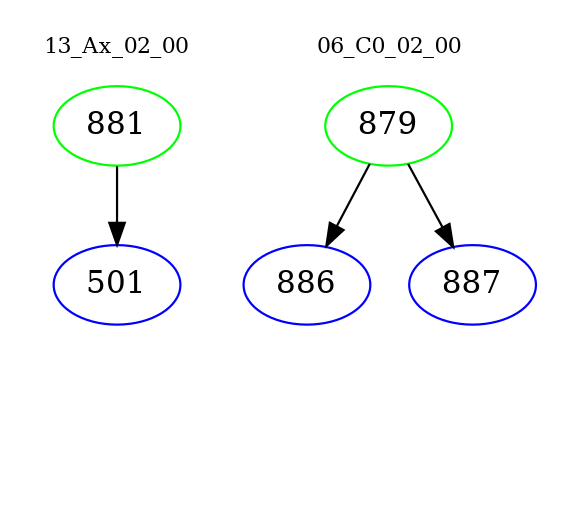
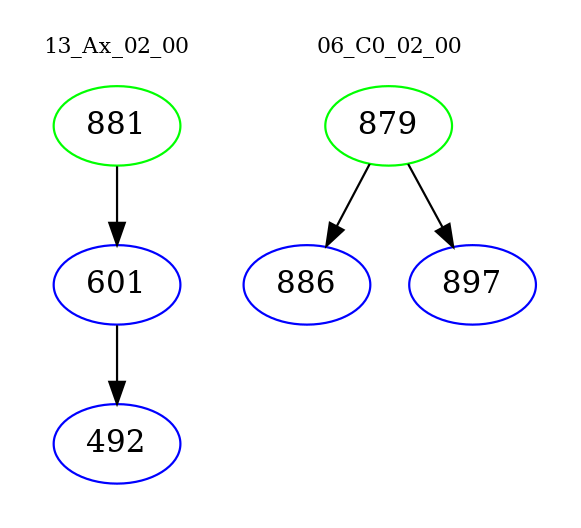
node "501": label "501" -> "601"
node "887": label "887" -> "897"
node "492": added
